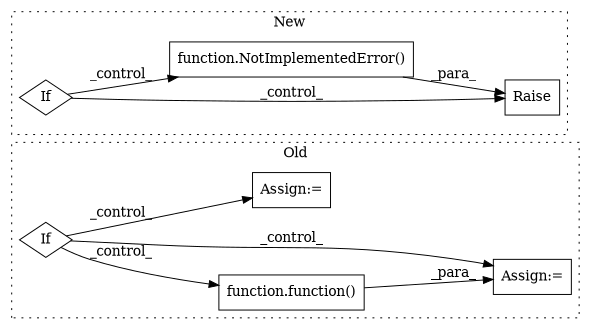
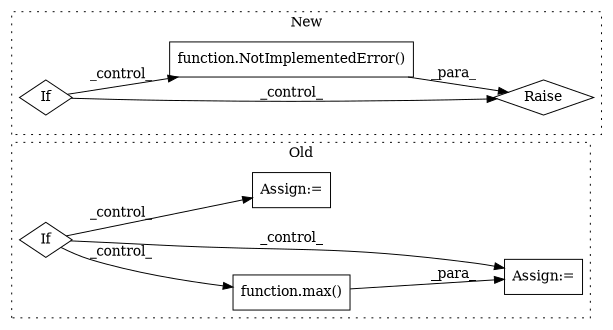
node "Raise": shape box -> diamond
node "function.function()": label "function.function()" -> "function.max()"
